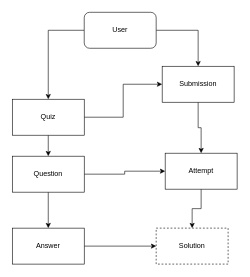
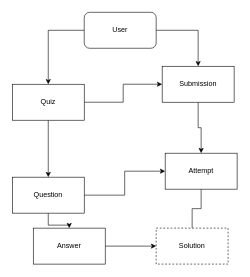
node "Quiz": moved (48, 117) -> (48, 102)
node "Question": moved (48, 174) -> (48, 195)
edge "Attempt" -> "Solution": arrowhead classic -> none
node "Answer": moved (48, 246) -> (69, 246)
